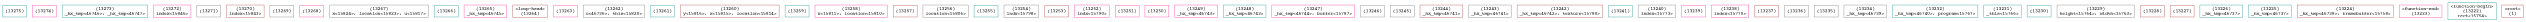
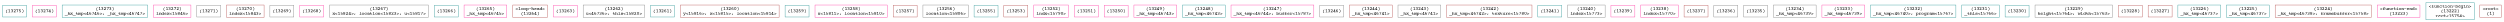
node "(13254) indx<15798>": removed
node "(13245)": removed
node "(13233) _hx_tmp<46739>": added
